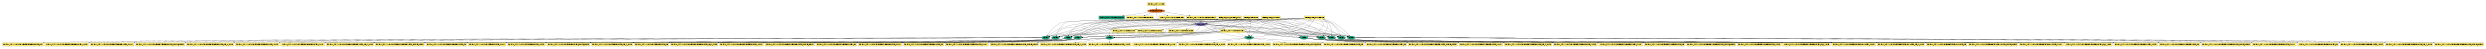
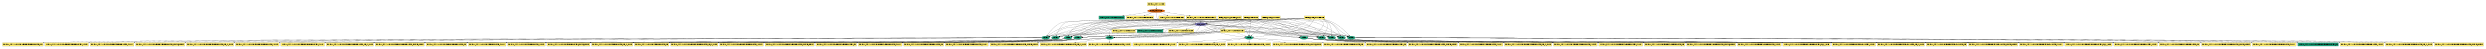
node "BioMe-AA_ILLUMINA.phase.chr22.snp.mm": fillcolor #ffed6f -> #1b9e77
node "BioMe-AA_ILLUMINA.chr22.pos30000001-35000000.impute2_info": fillcolor #ffed6f -> #1b9e77
